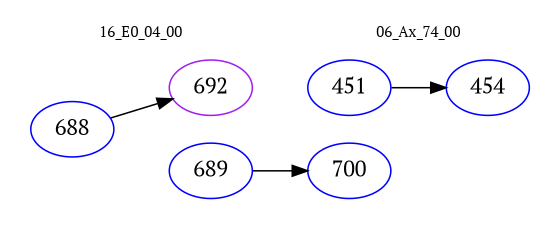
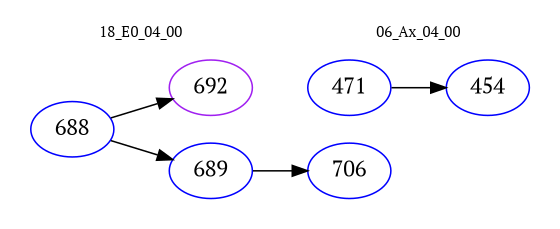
cluster "16_E0_04_00": label "16_E0_04_00" -> "18_E0_04_00"
cluster "06_Ax_74_00": label "06_Ax_74_00" -> "06_Ax_04_00"
node "451": label "451" -> "471"
edge "688" -> "689": added
node "700": label "700" -> "706"
